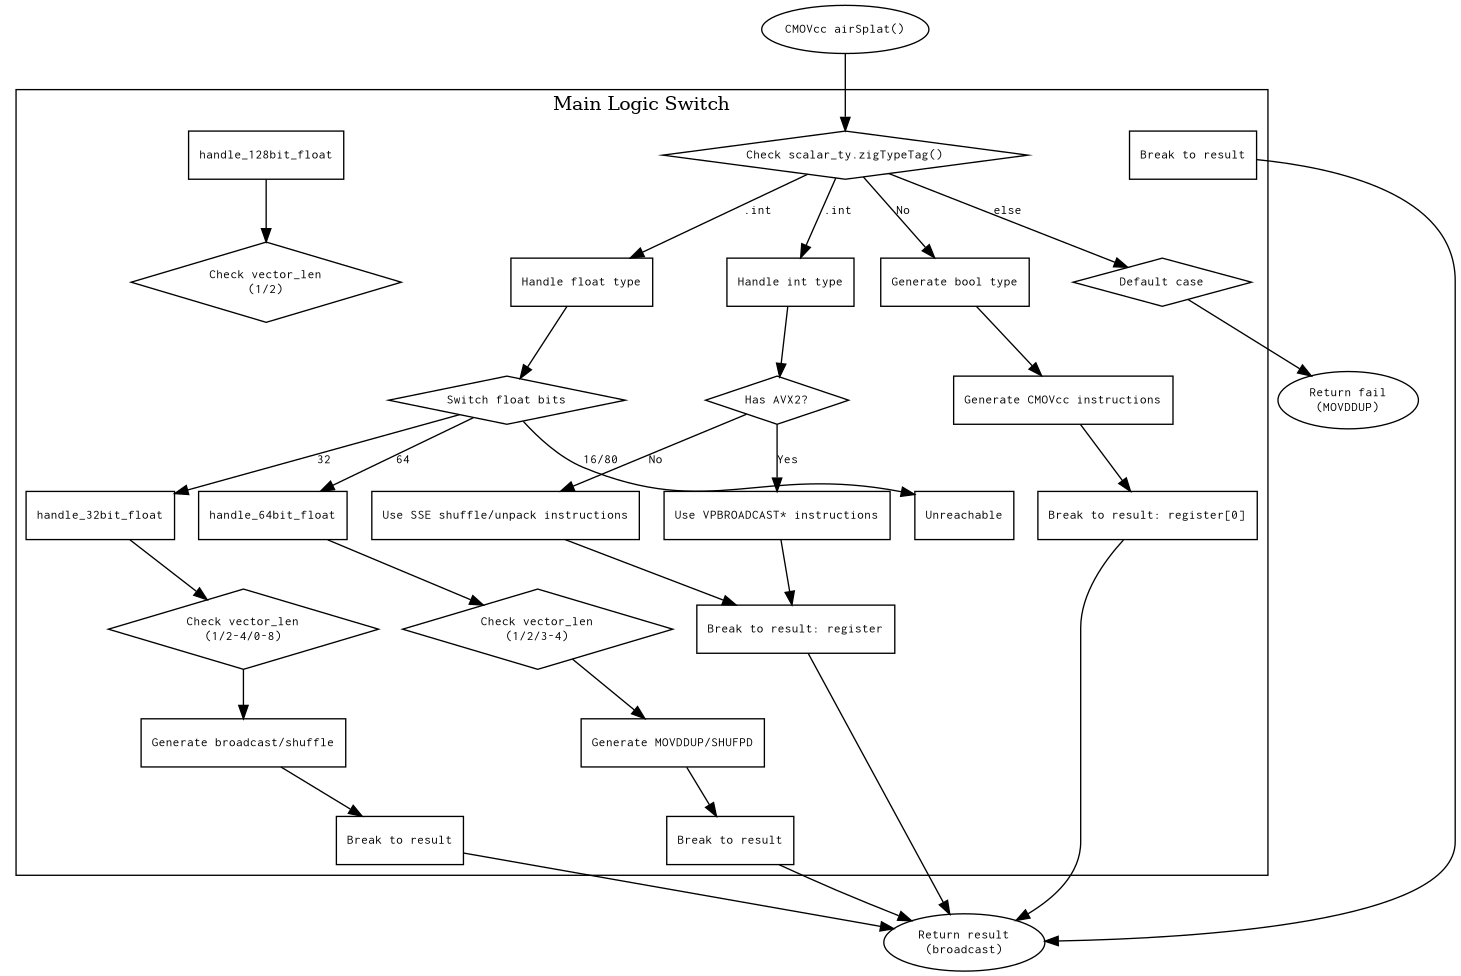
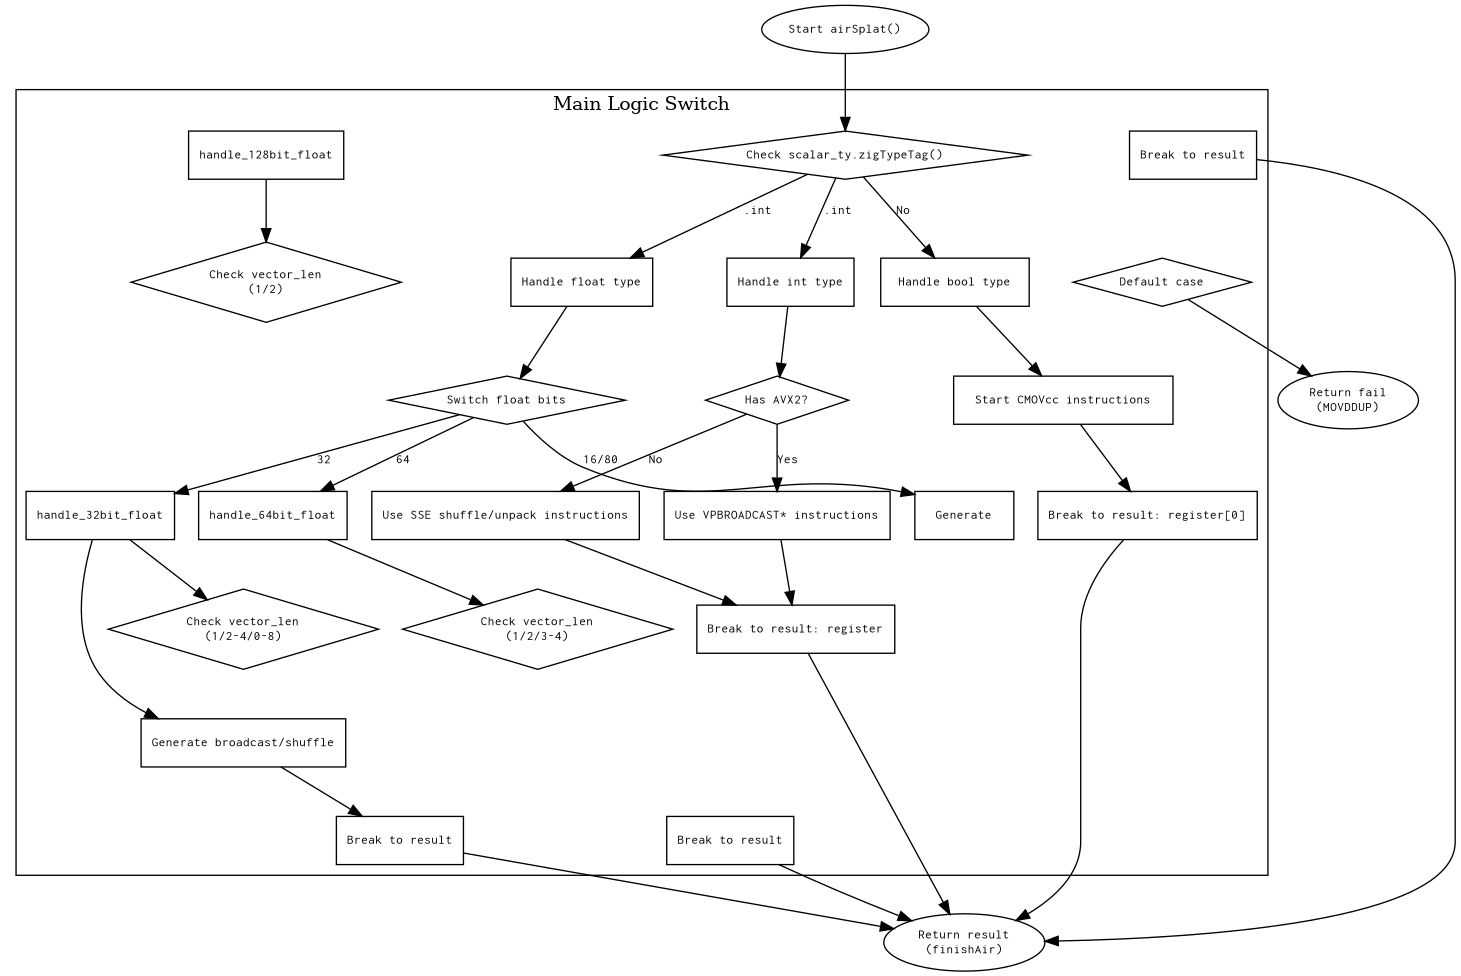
node "CMOVcc airSplat()": label "CMOVcc airSplat()" -> "Start airSplat()"
edge "Check scalar_ty.zigTypeTag()" -> "Default case": removed, label "else"
node "Generate bool type": label "Generate bool type" -> "Handle bool type"
node "Generate CMOVcc instructions": label "Generate CMOVcc instructions" -> "Start CMOVcc instructions"
node "Unreachable": label "Unreachable" -> "Generate"
edge "Check vector_len (1/2-4/0-8)" -> "Generate broadcast/shuffle": now "handle_32bit_float" -> "Generate broadcast/shuffle"
node "Generate MOVDDUP/SHUFPD": removed
node "Return result (broadcast)": label "Return result (broadcast)" -> "Return result (finishAir)"
